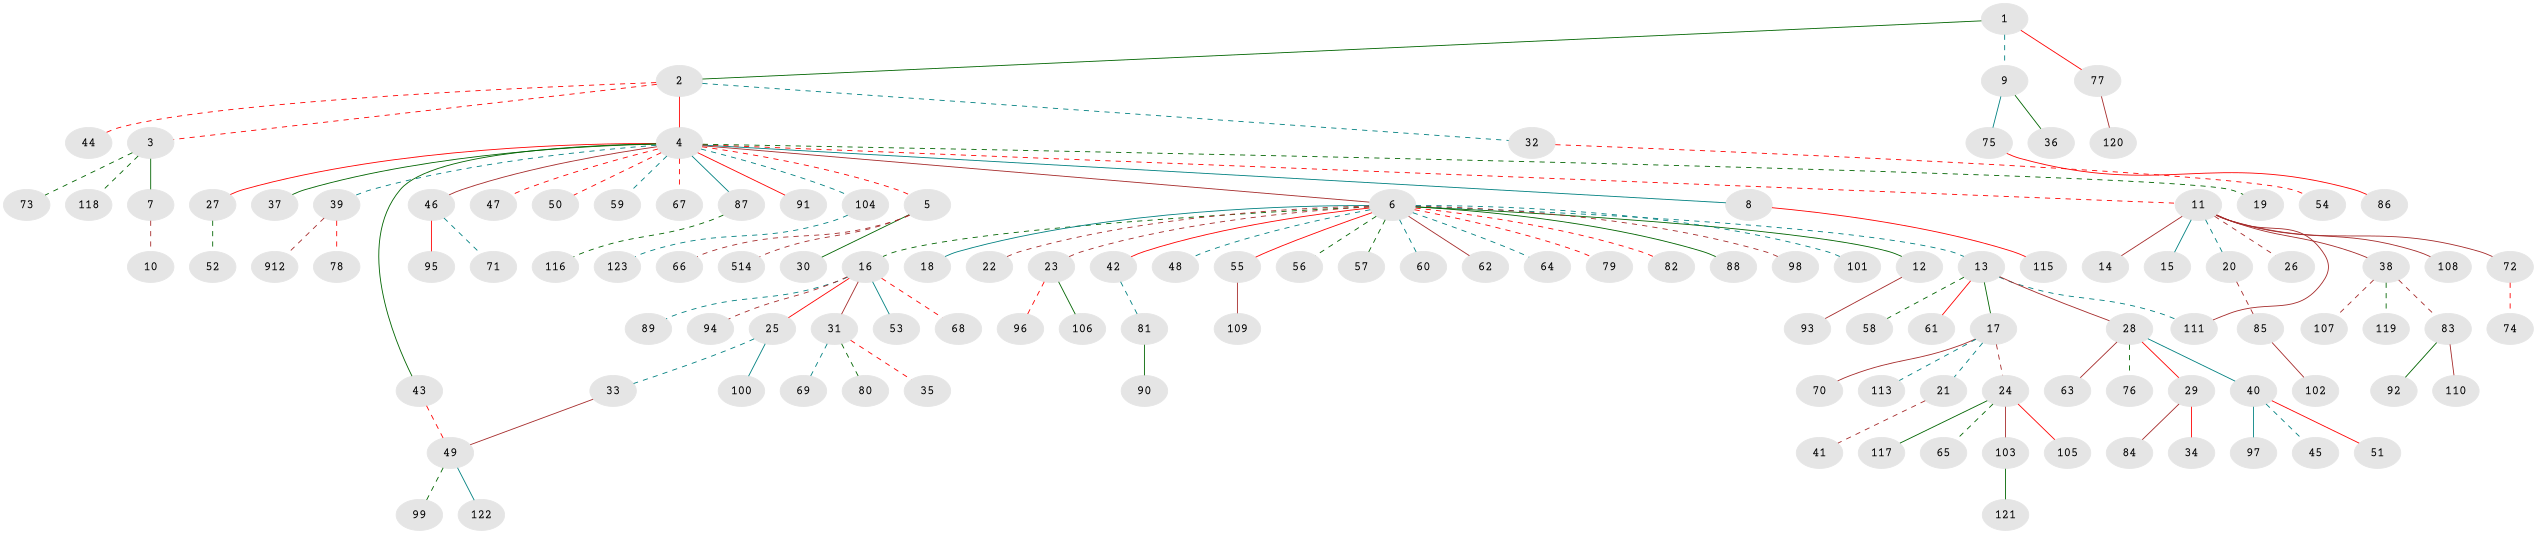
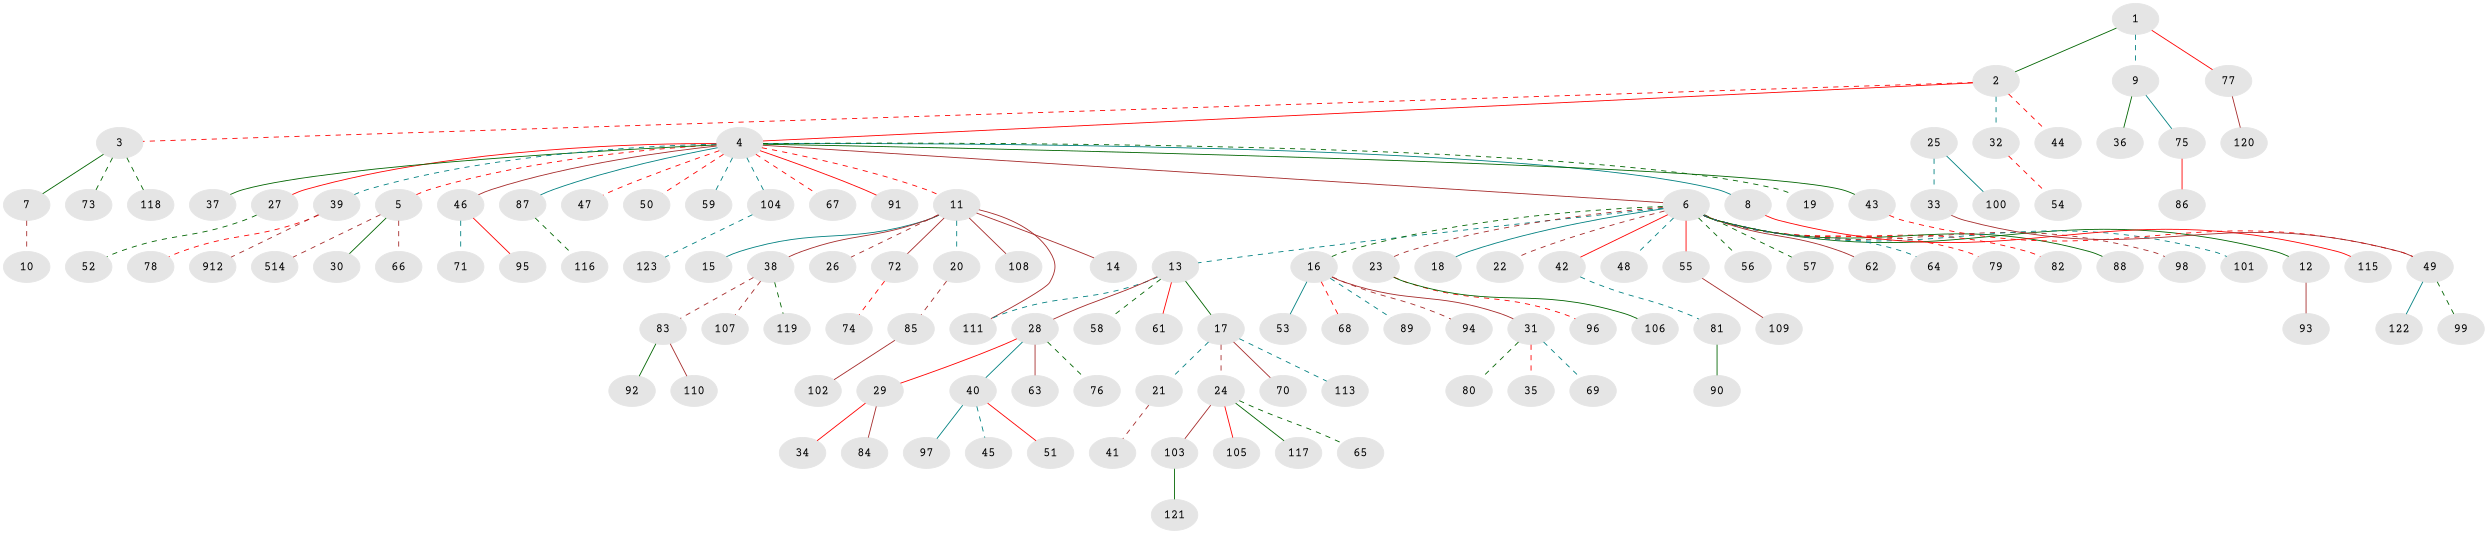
node "60": removed
edge "16" -- "25": removed
